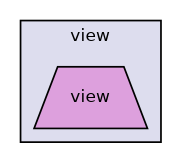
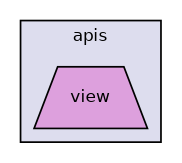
cluster "view": label "view" -> "apis"
